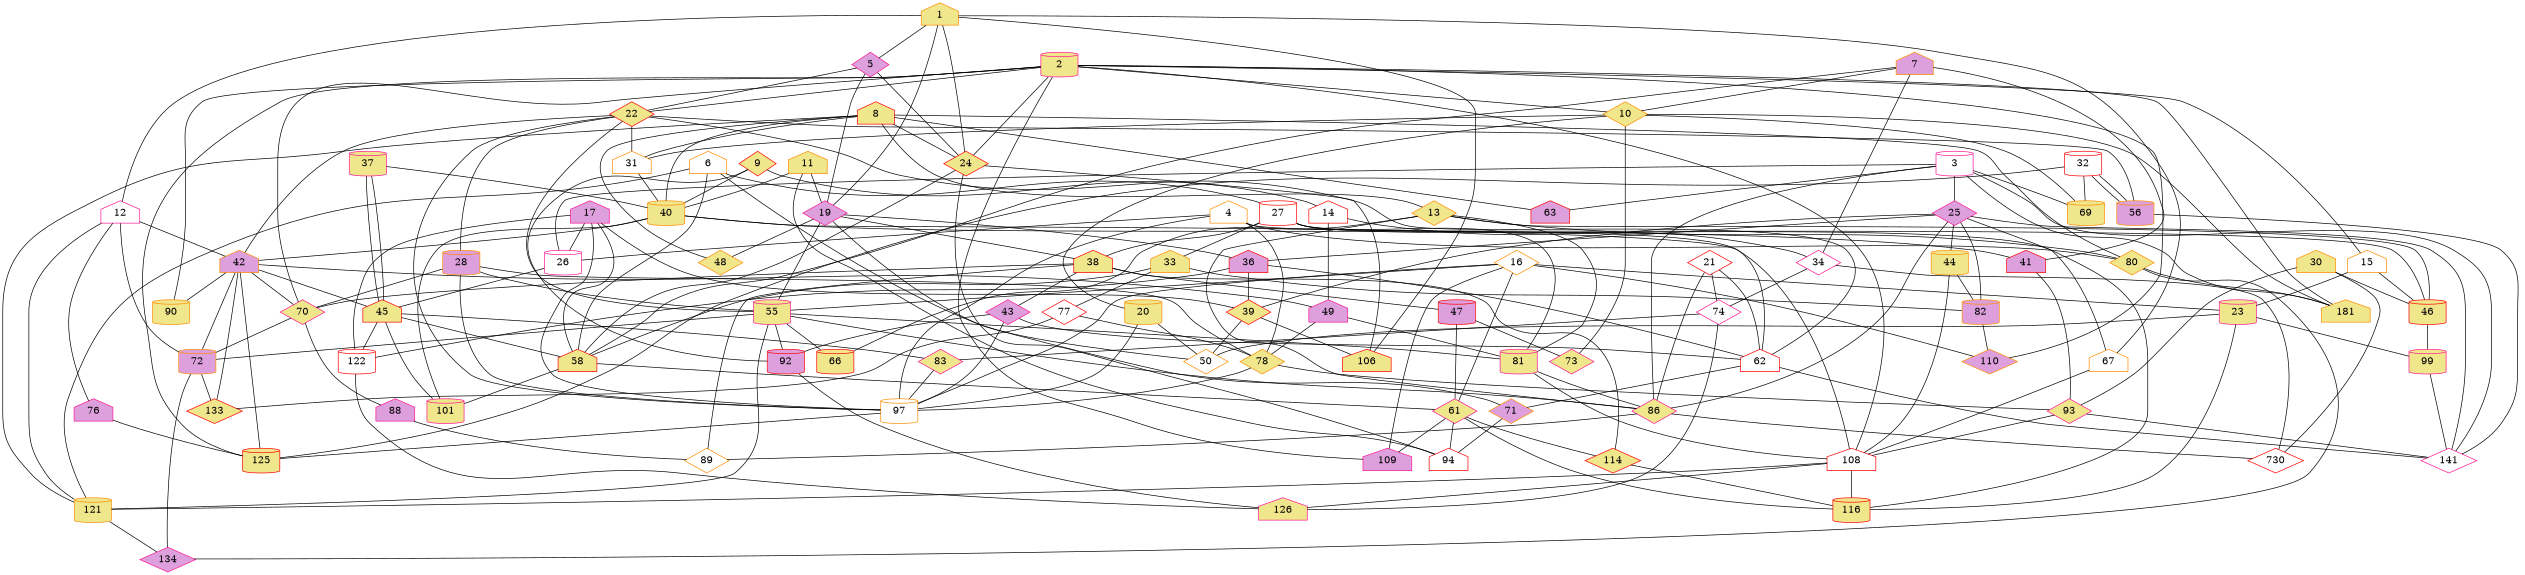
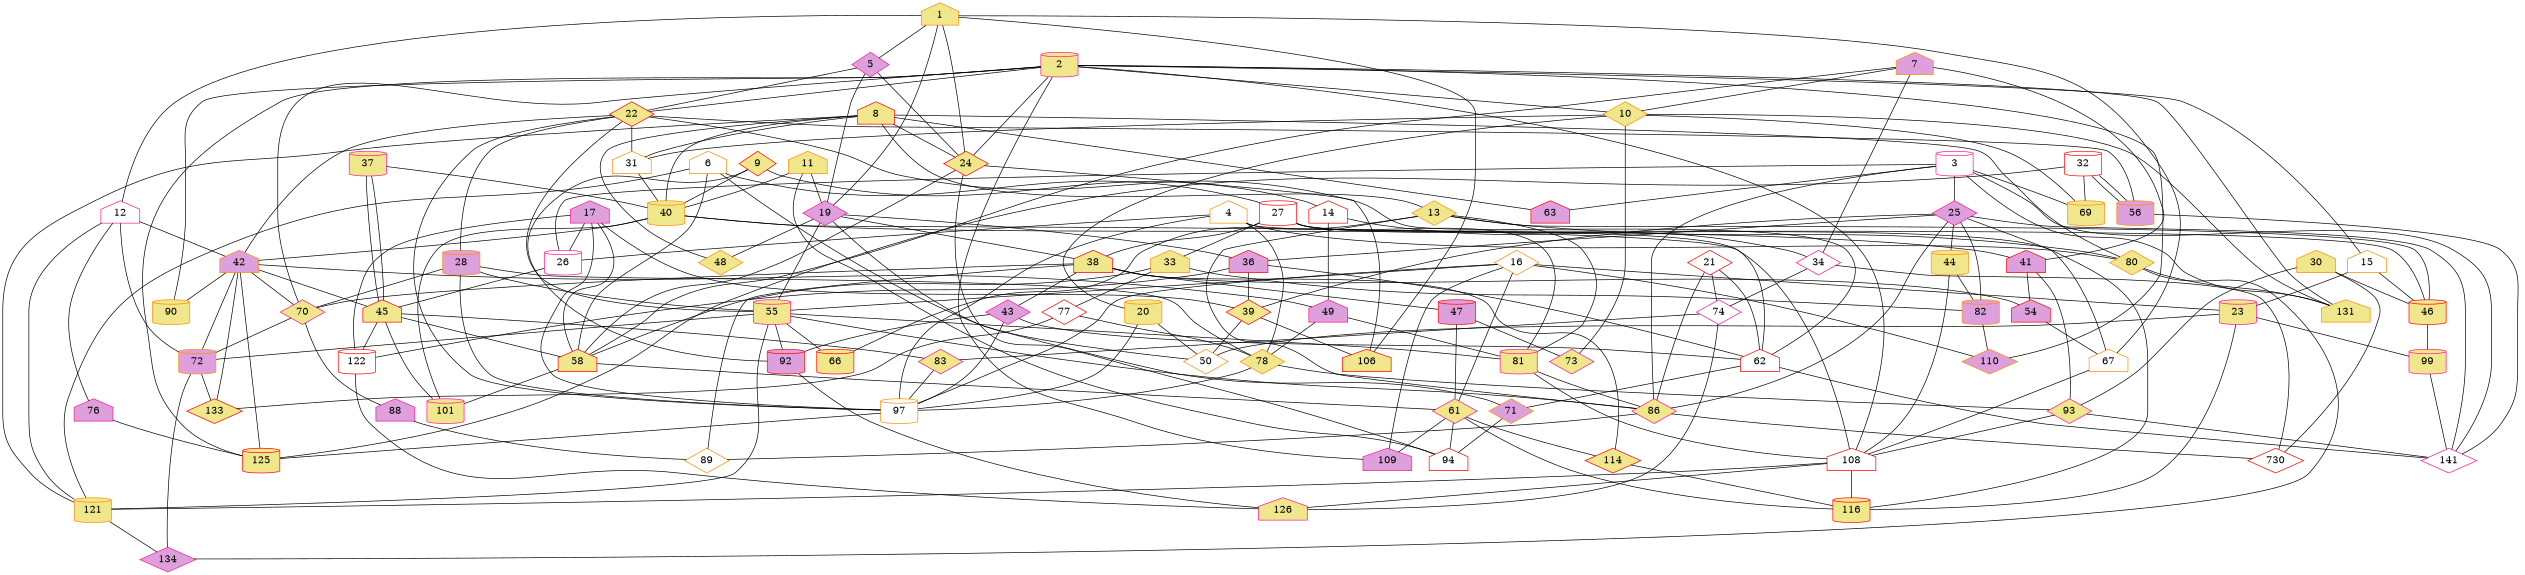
node "54": added
node "181": label "181" -> "131"
